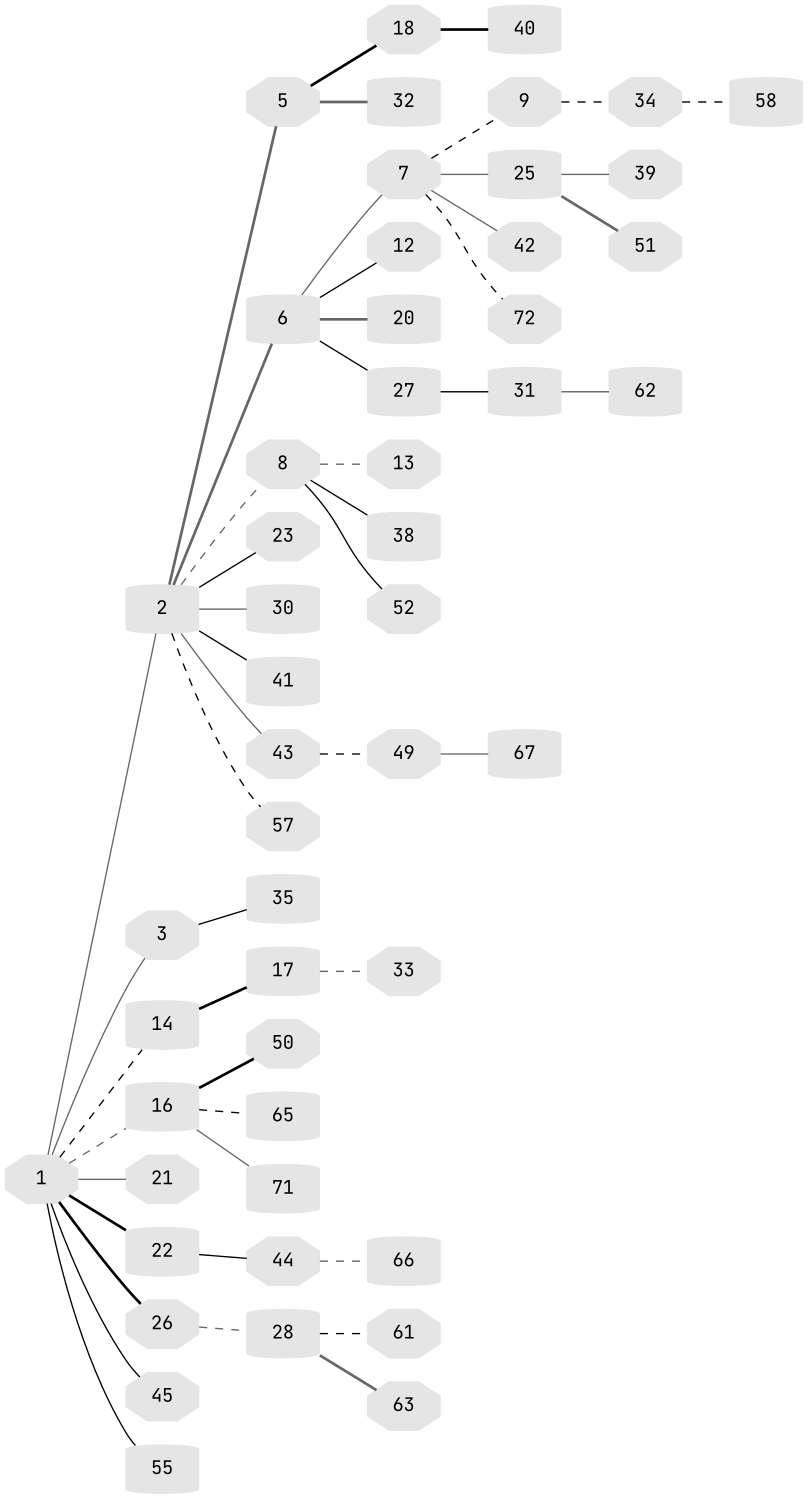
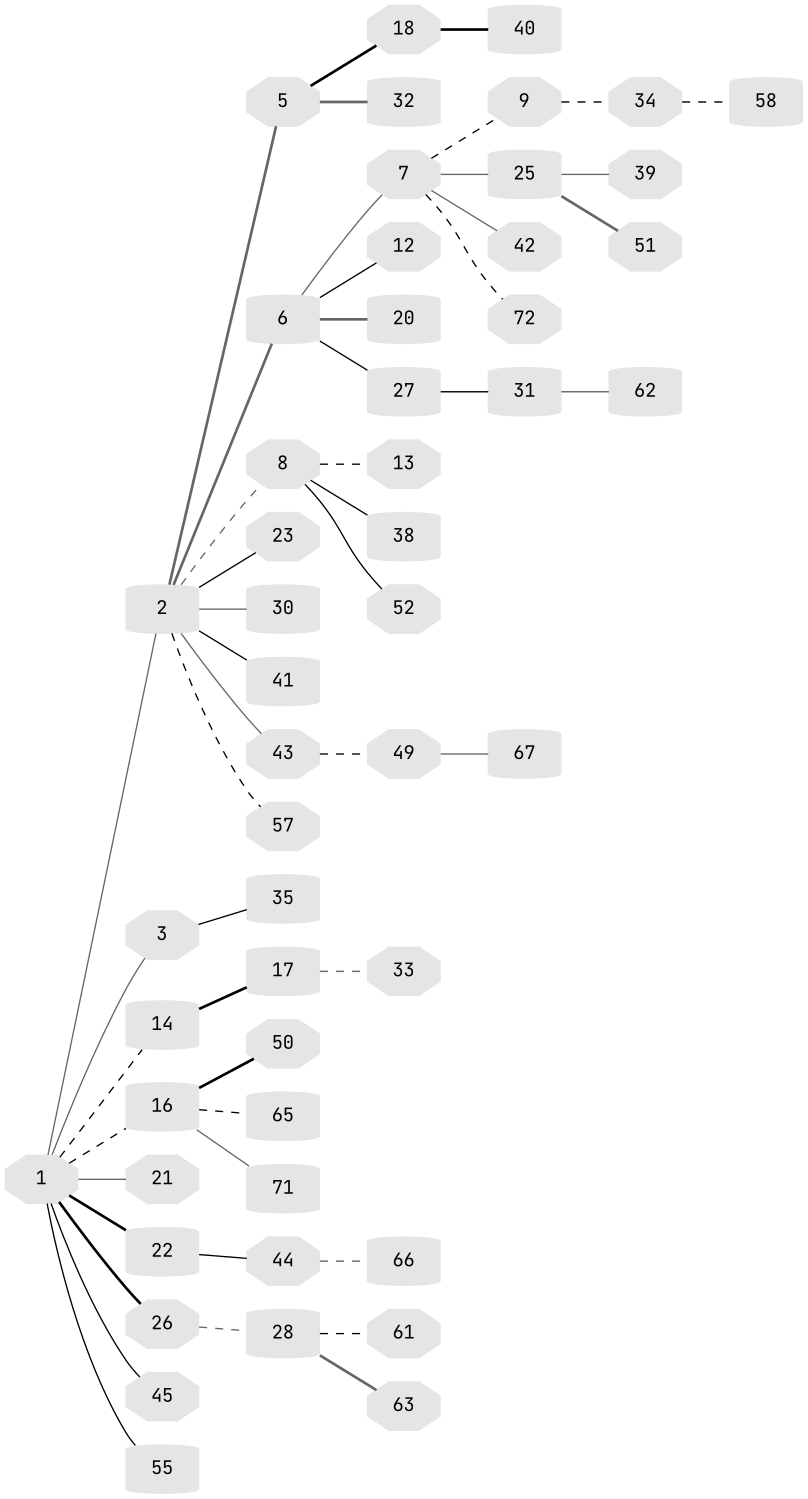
edge "8" -- "13": color gray40 -> black
edge "16" -- "1": color gray40 -> black
